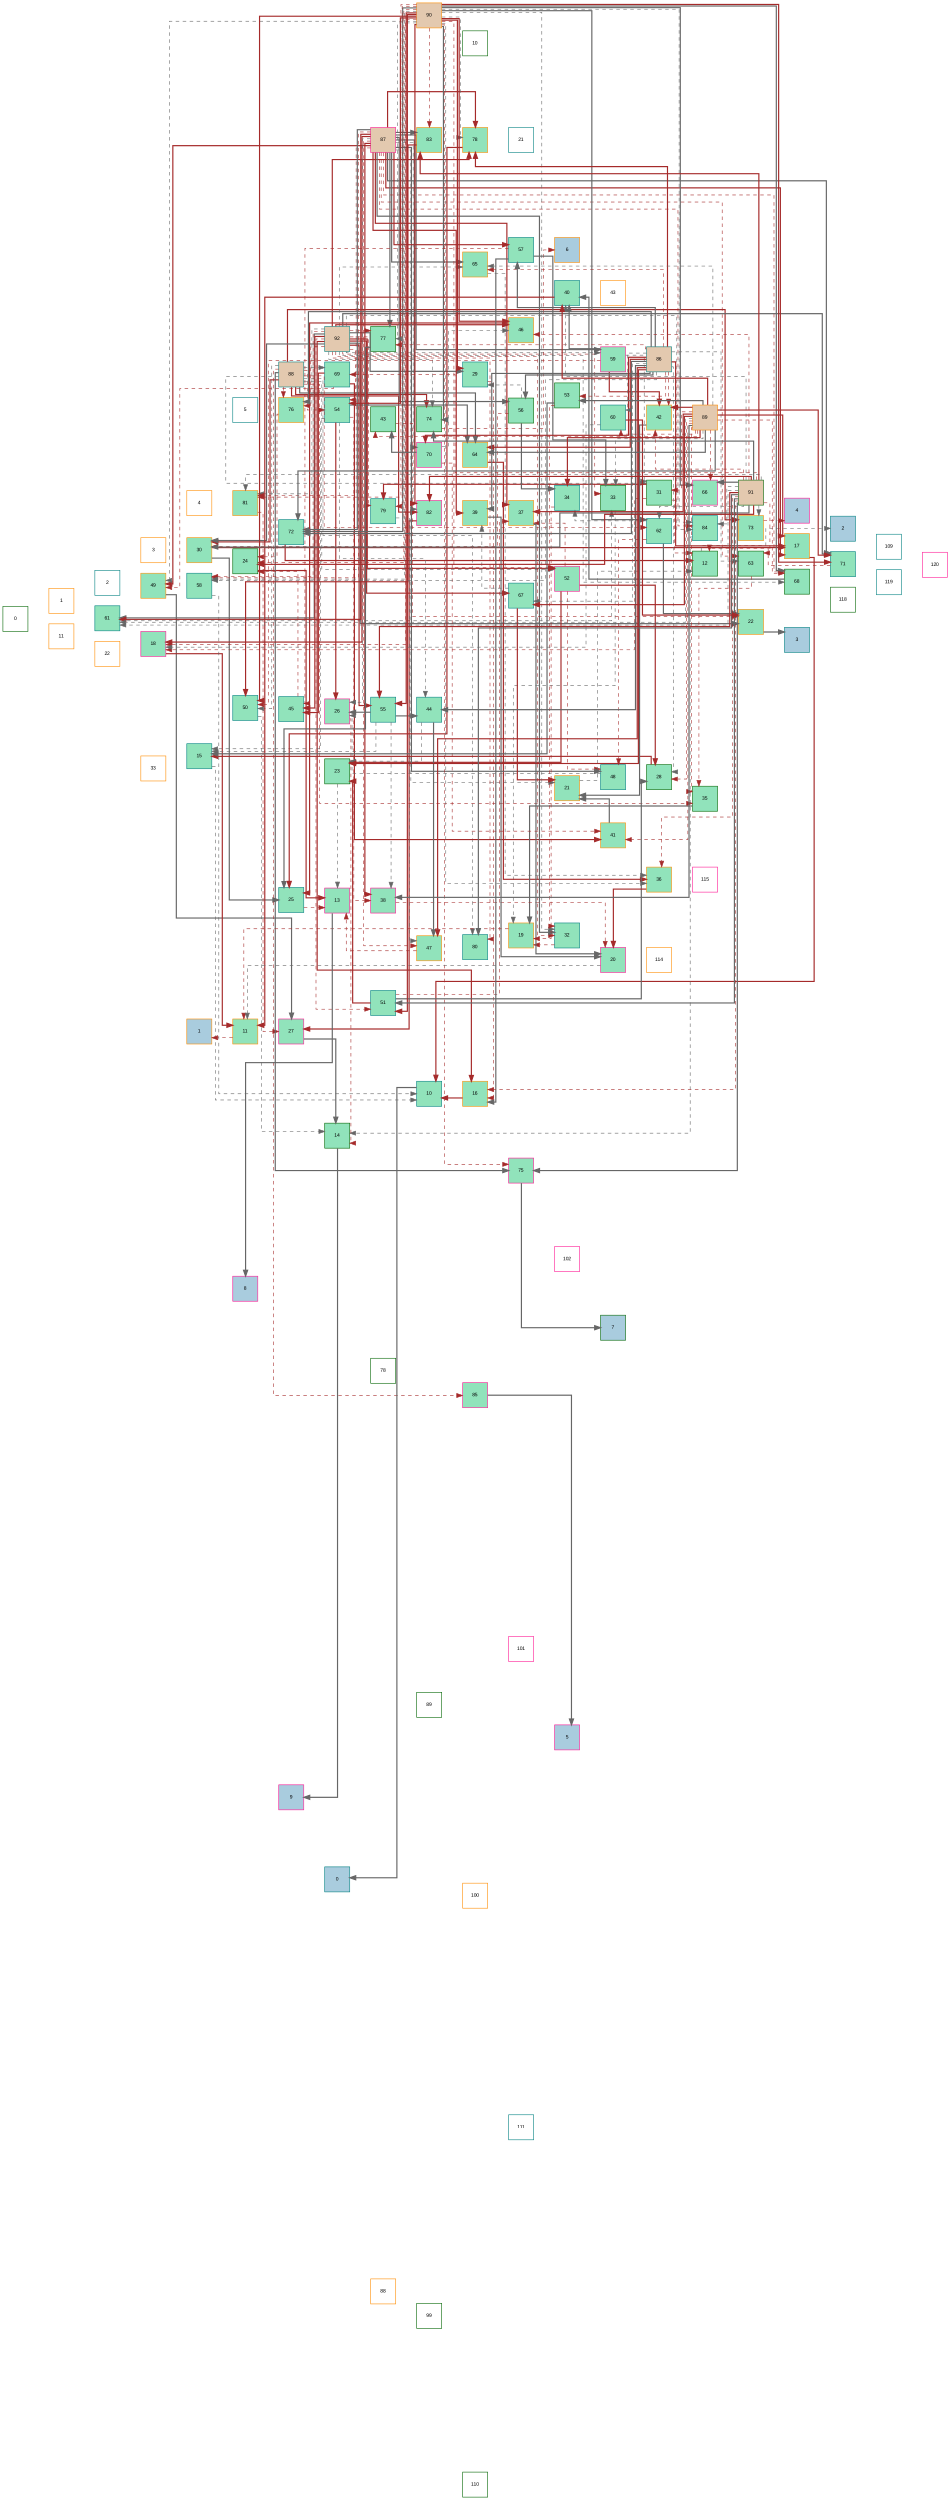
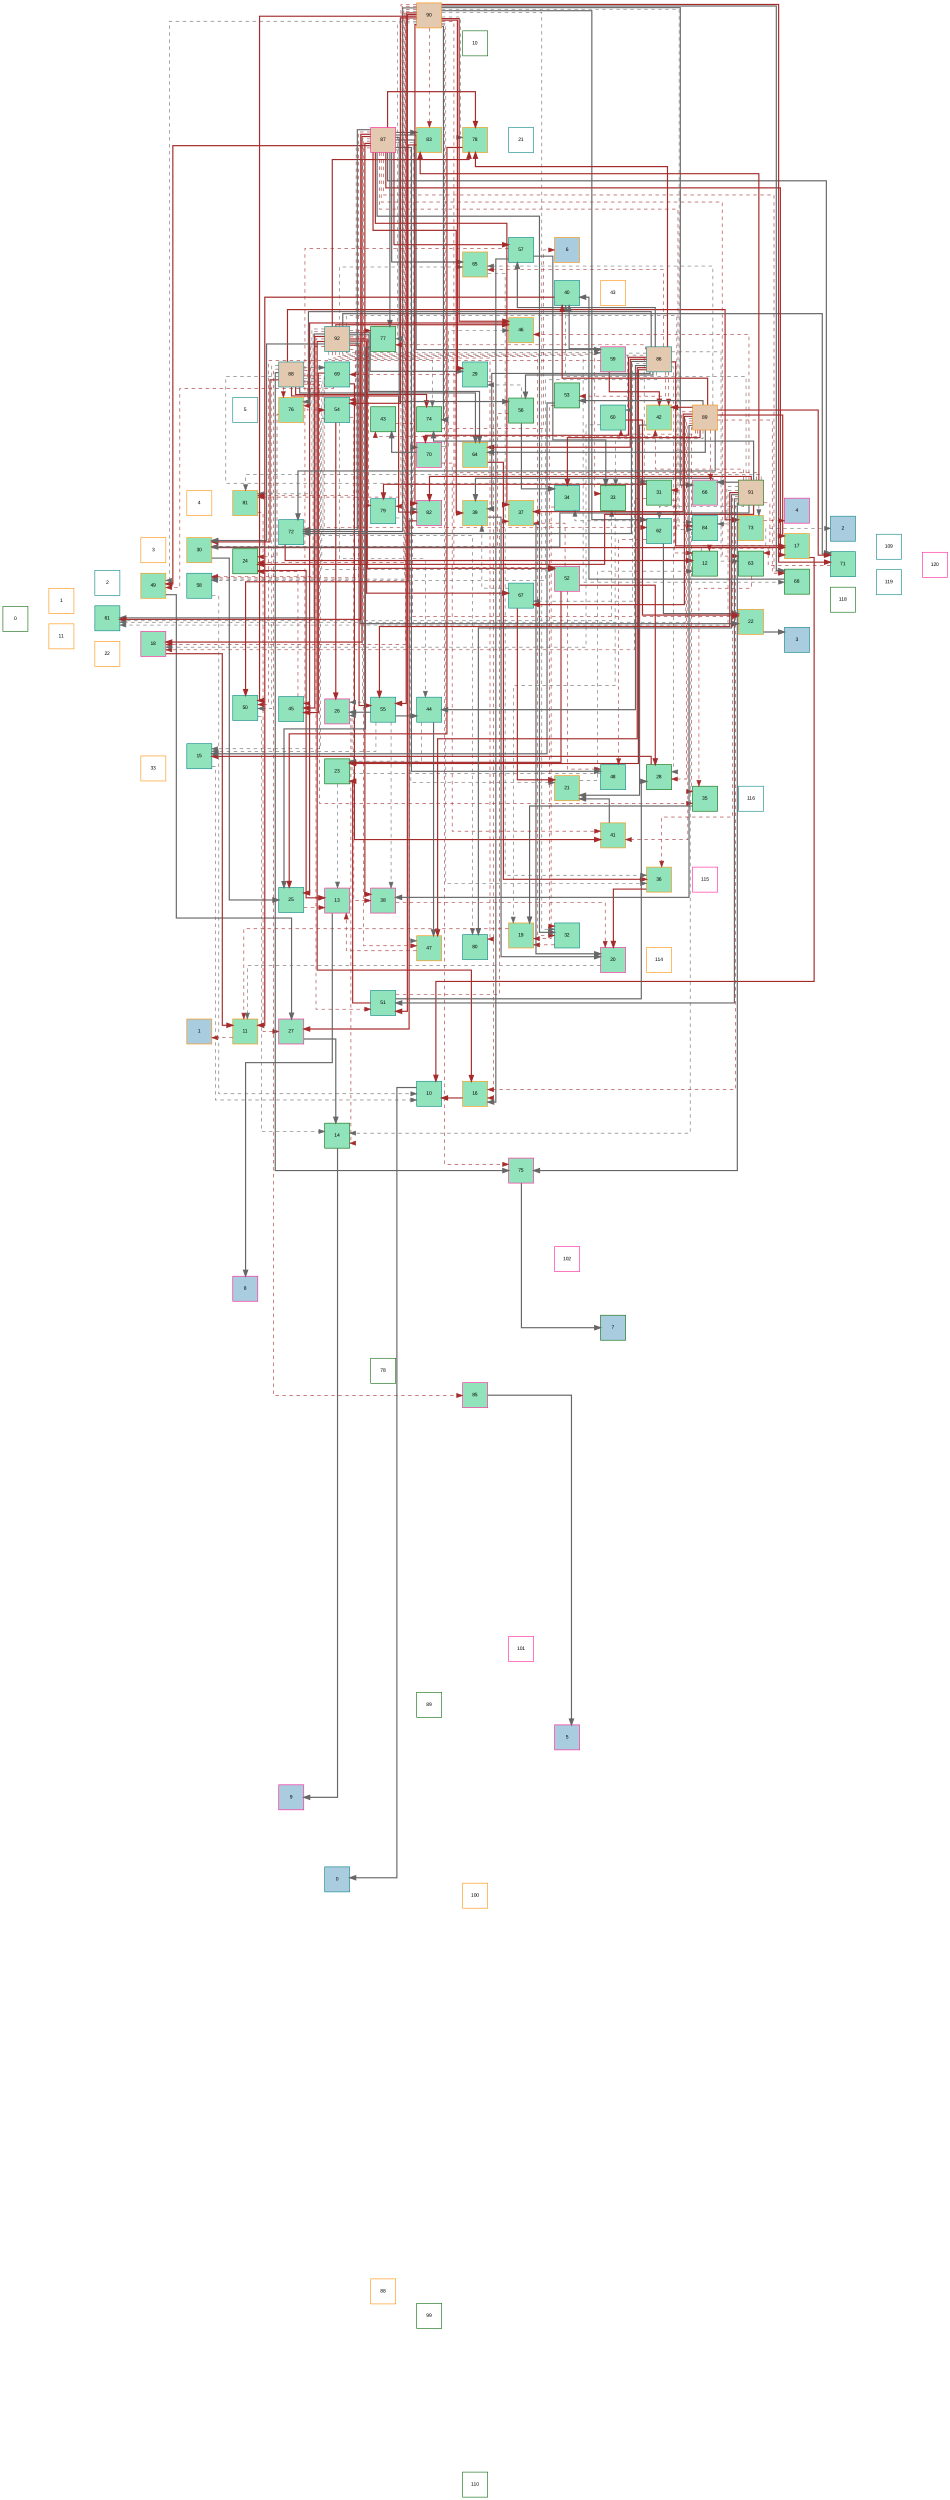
edge "54" -> "64": now "92" -> "64"
edge "66" -> "39": added
node "116": added
node "111": removed
